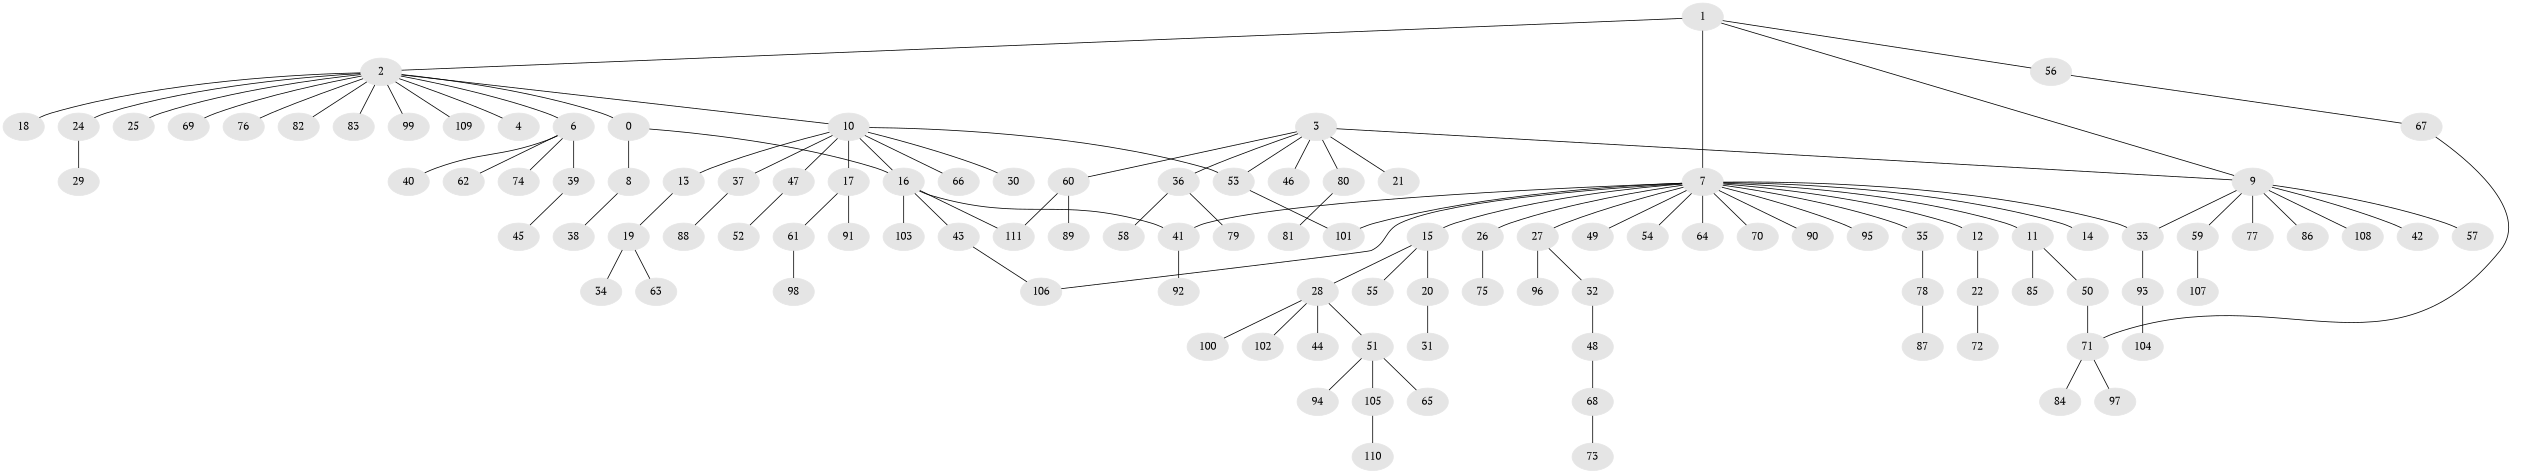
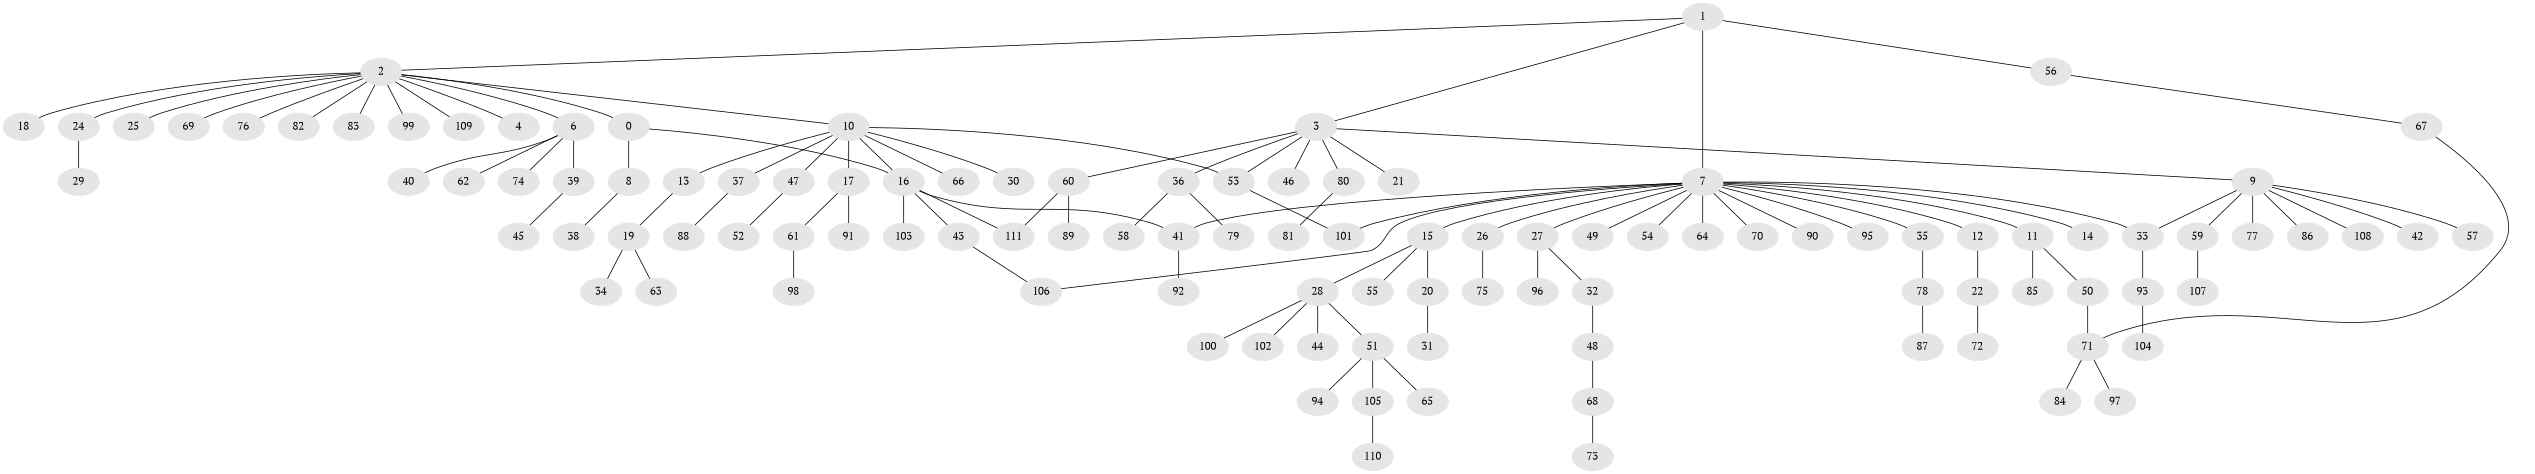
edge "1" -- "9": now "1" -- "3"
